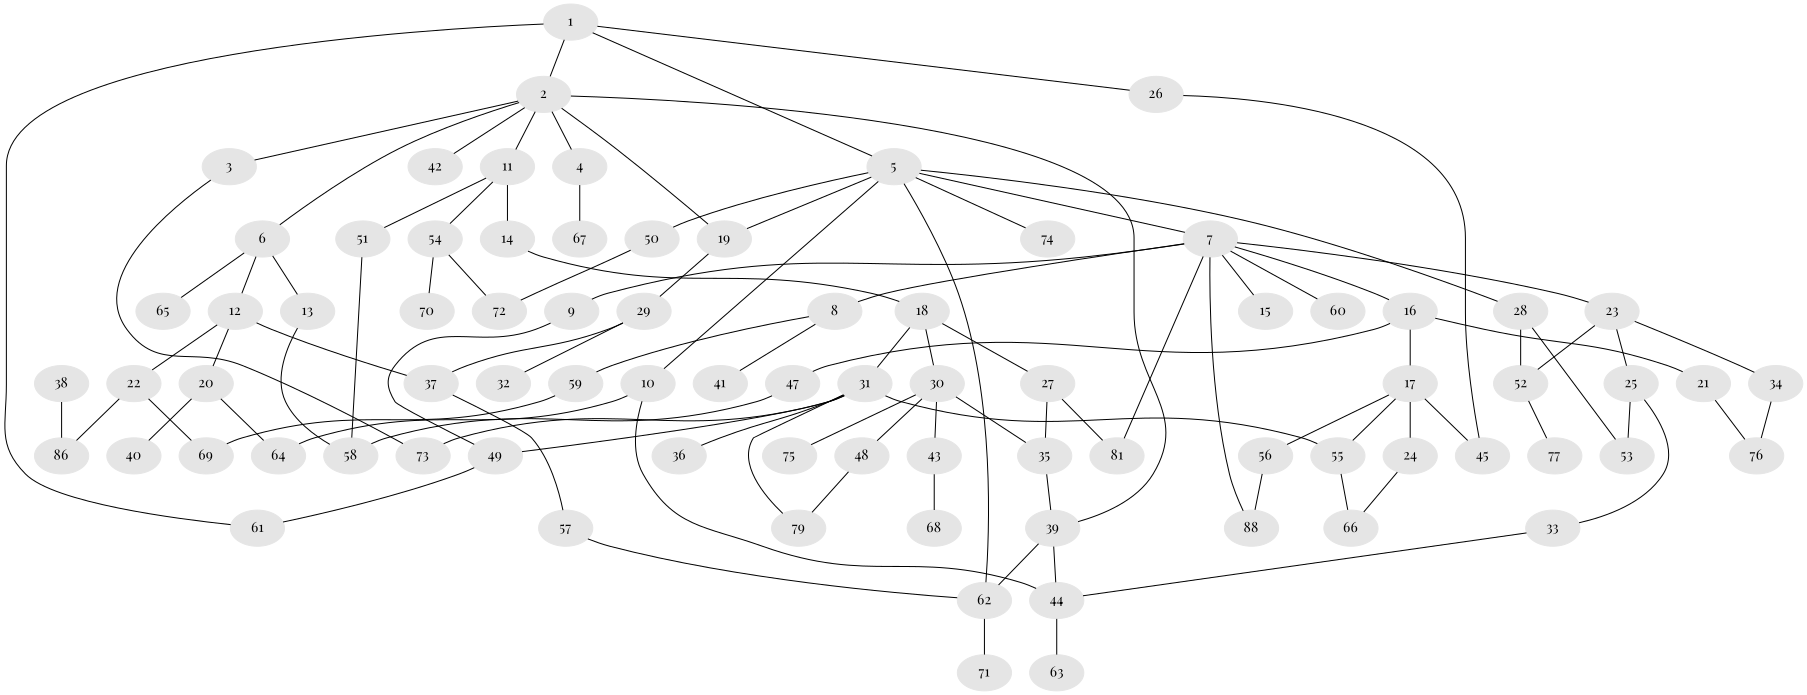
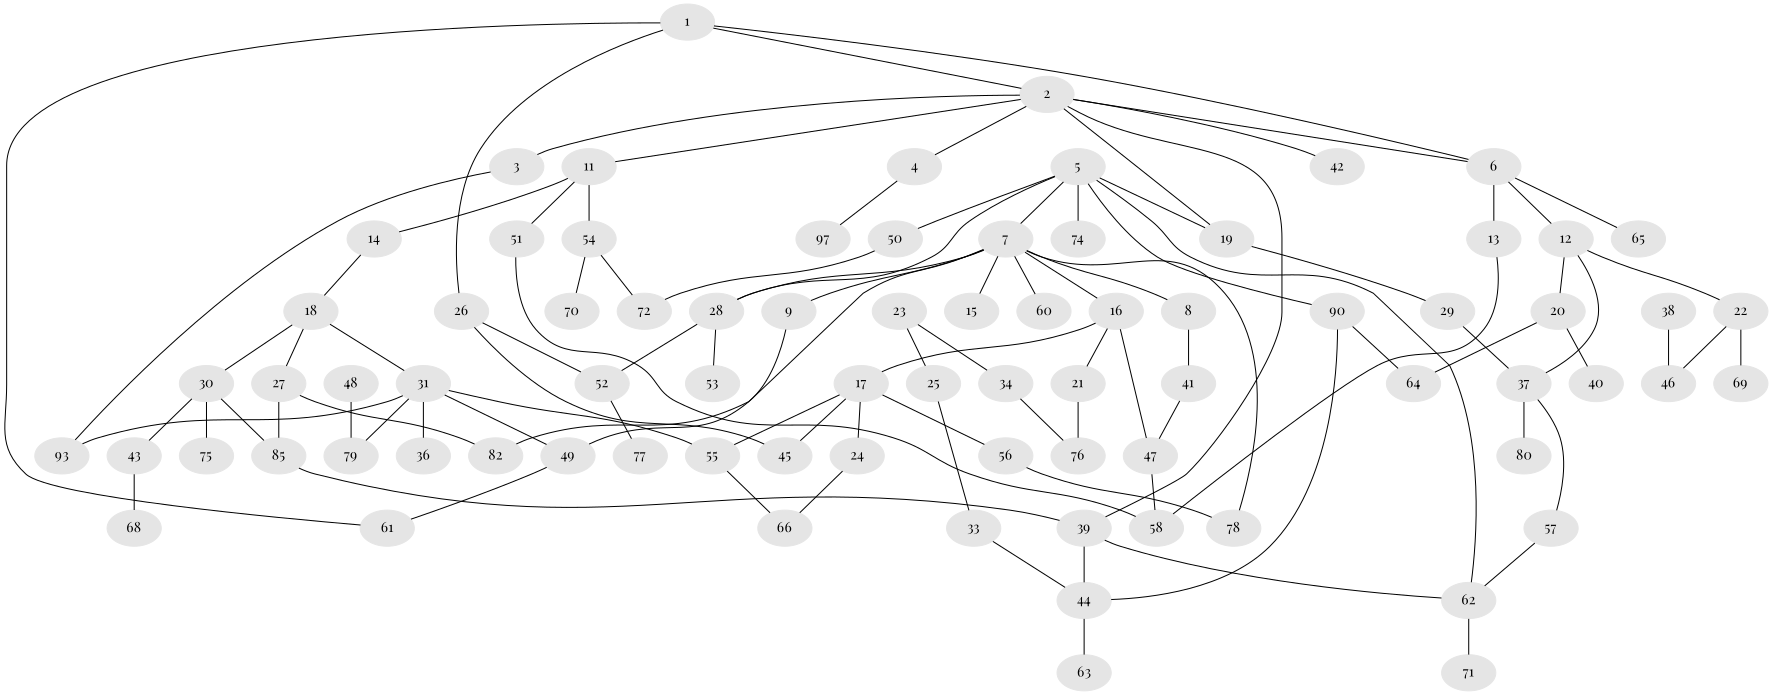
edge "1" -- "5": now "1" -- "6"
node "67": label "67" -> "97"
edge "7" -- "23": now "7" -- "28"
edge "23" -- "52": now "26" -- "52"
node "32": removed
node "59": removed
node "10": label "10" -> "90"
edge "30" -- "48": removed
edge "41" -- "47": added
edge "25" -- "53": removed
node "86": label "86" -> "46"
node "73": label "73" -> "93"
node "35": label "35" -> "85"
node "81": label "81" -> "82"
node "80": added
node "88": label "88" -> "78"
